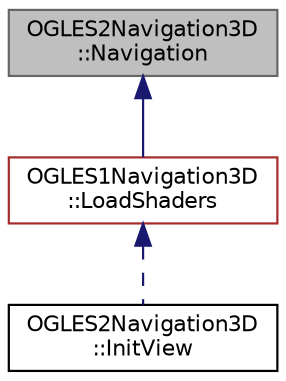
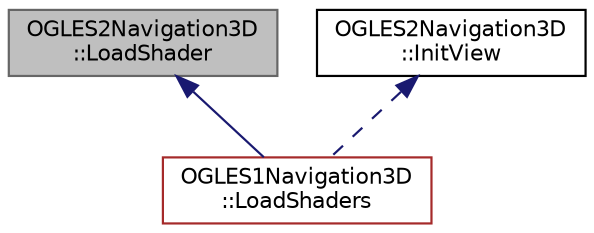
node "OGLES2Navigation3D ::Navigation": label "OGLES2Navigation3D ::Navigation" -> "OGLES2Navigation3D ::LoadShader"
edge "OGLES2Navigation3D ::InitView" -> "OGLES1Navigation3D ::LoadShaders": reversed
